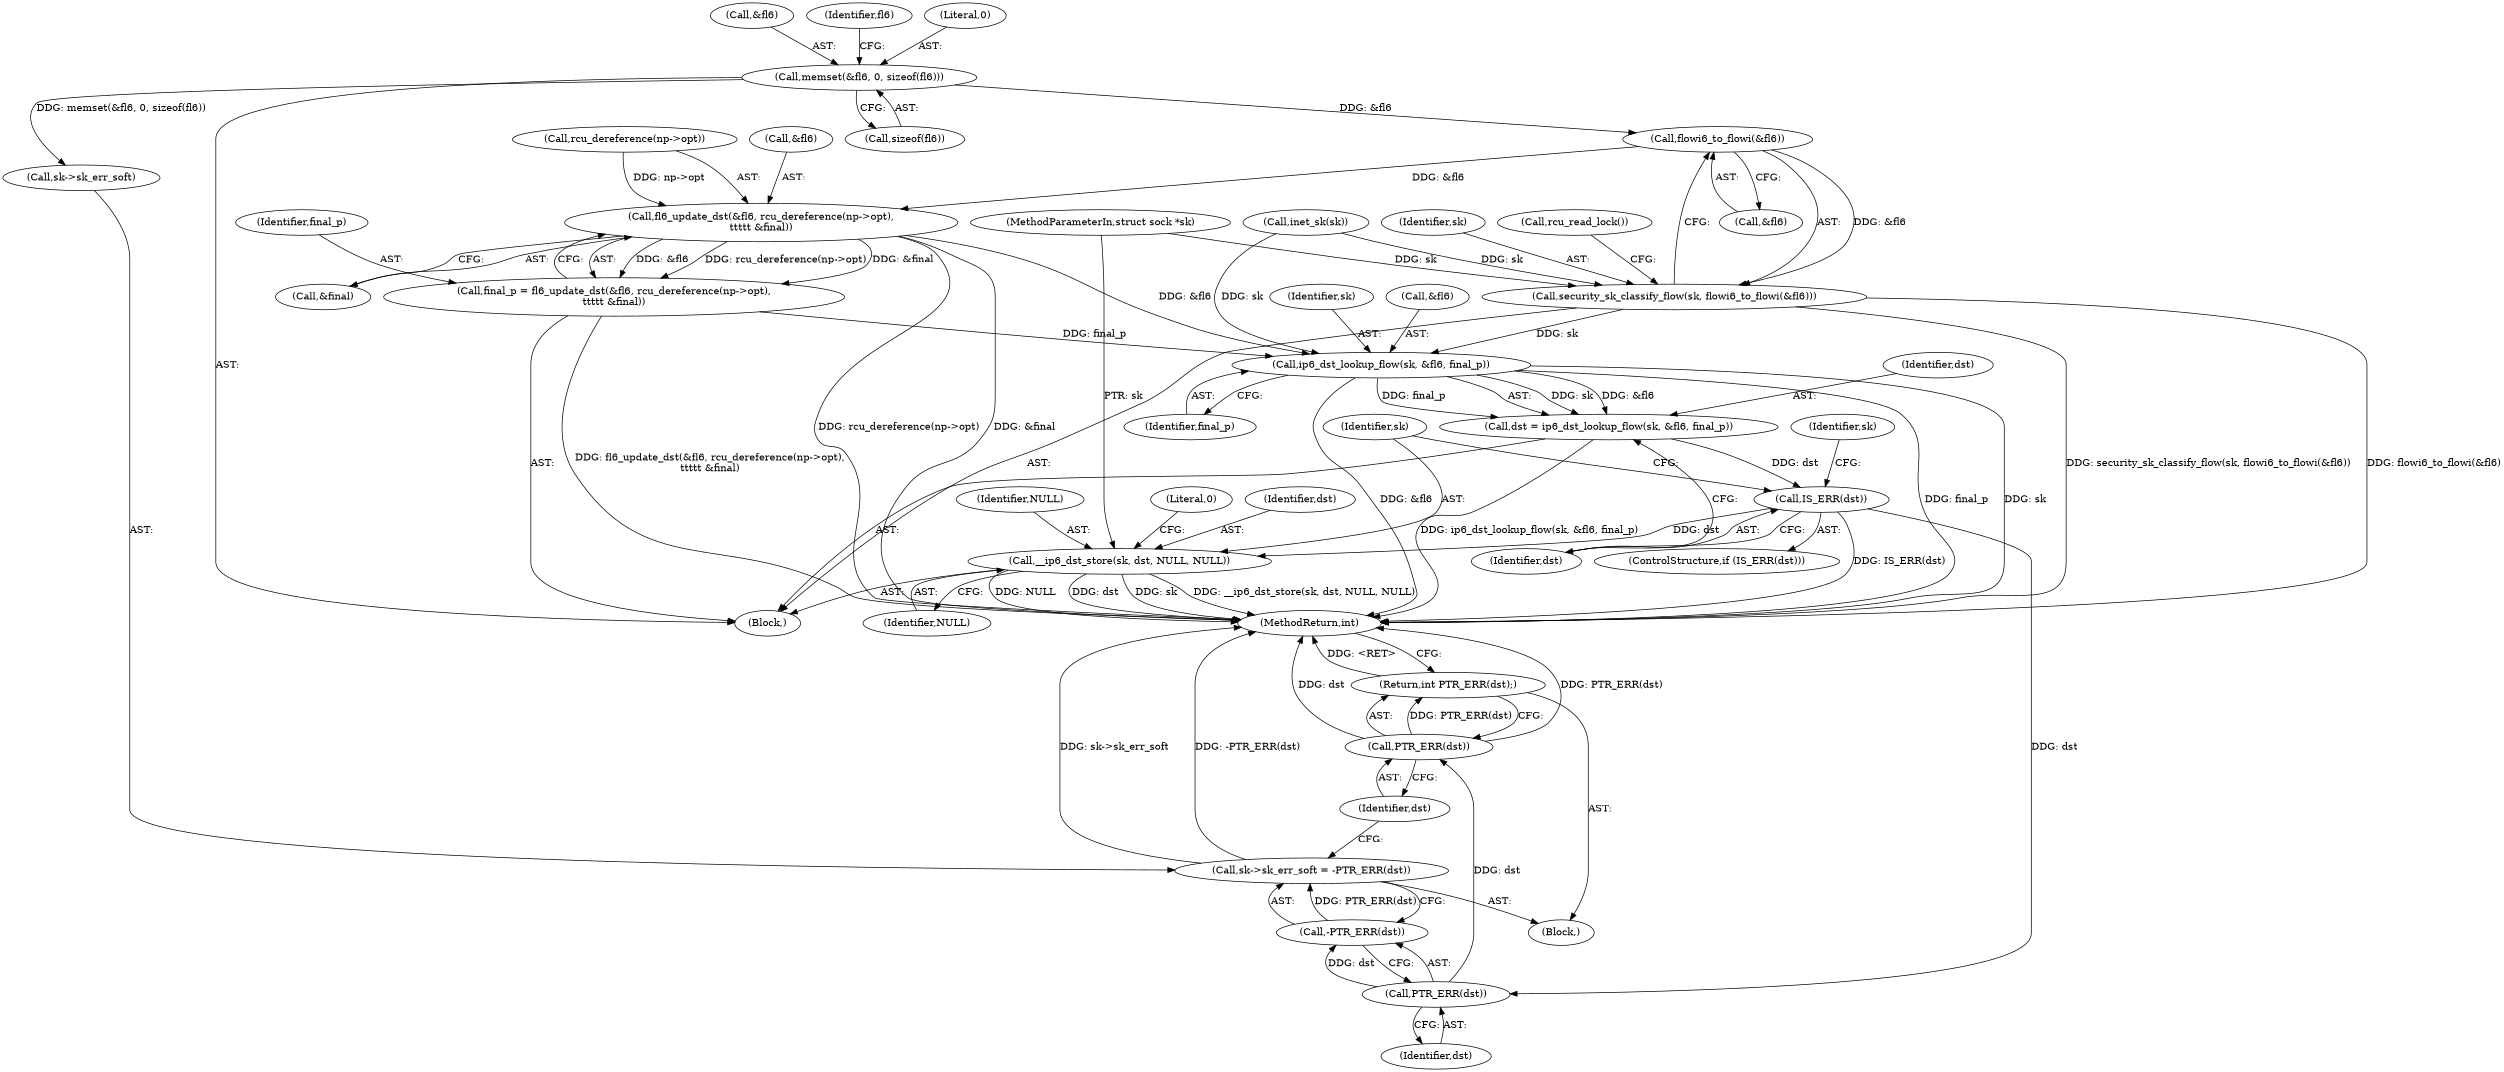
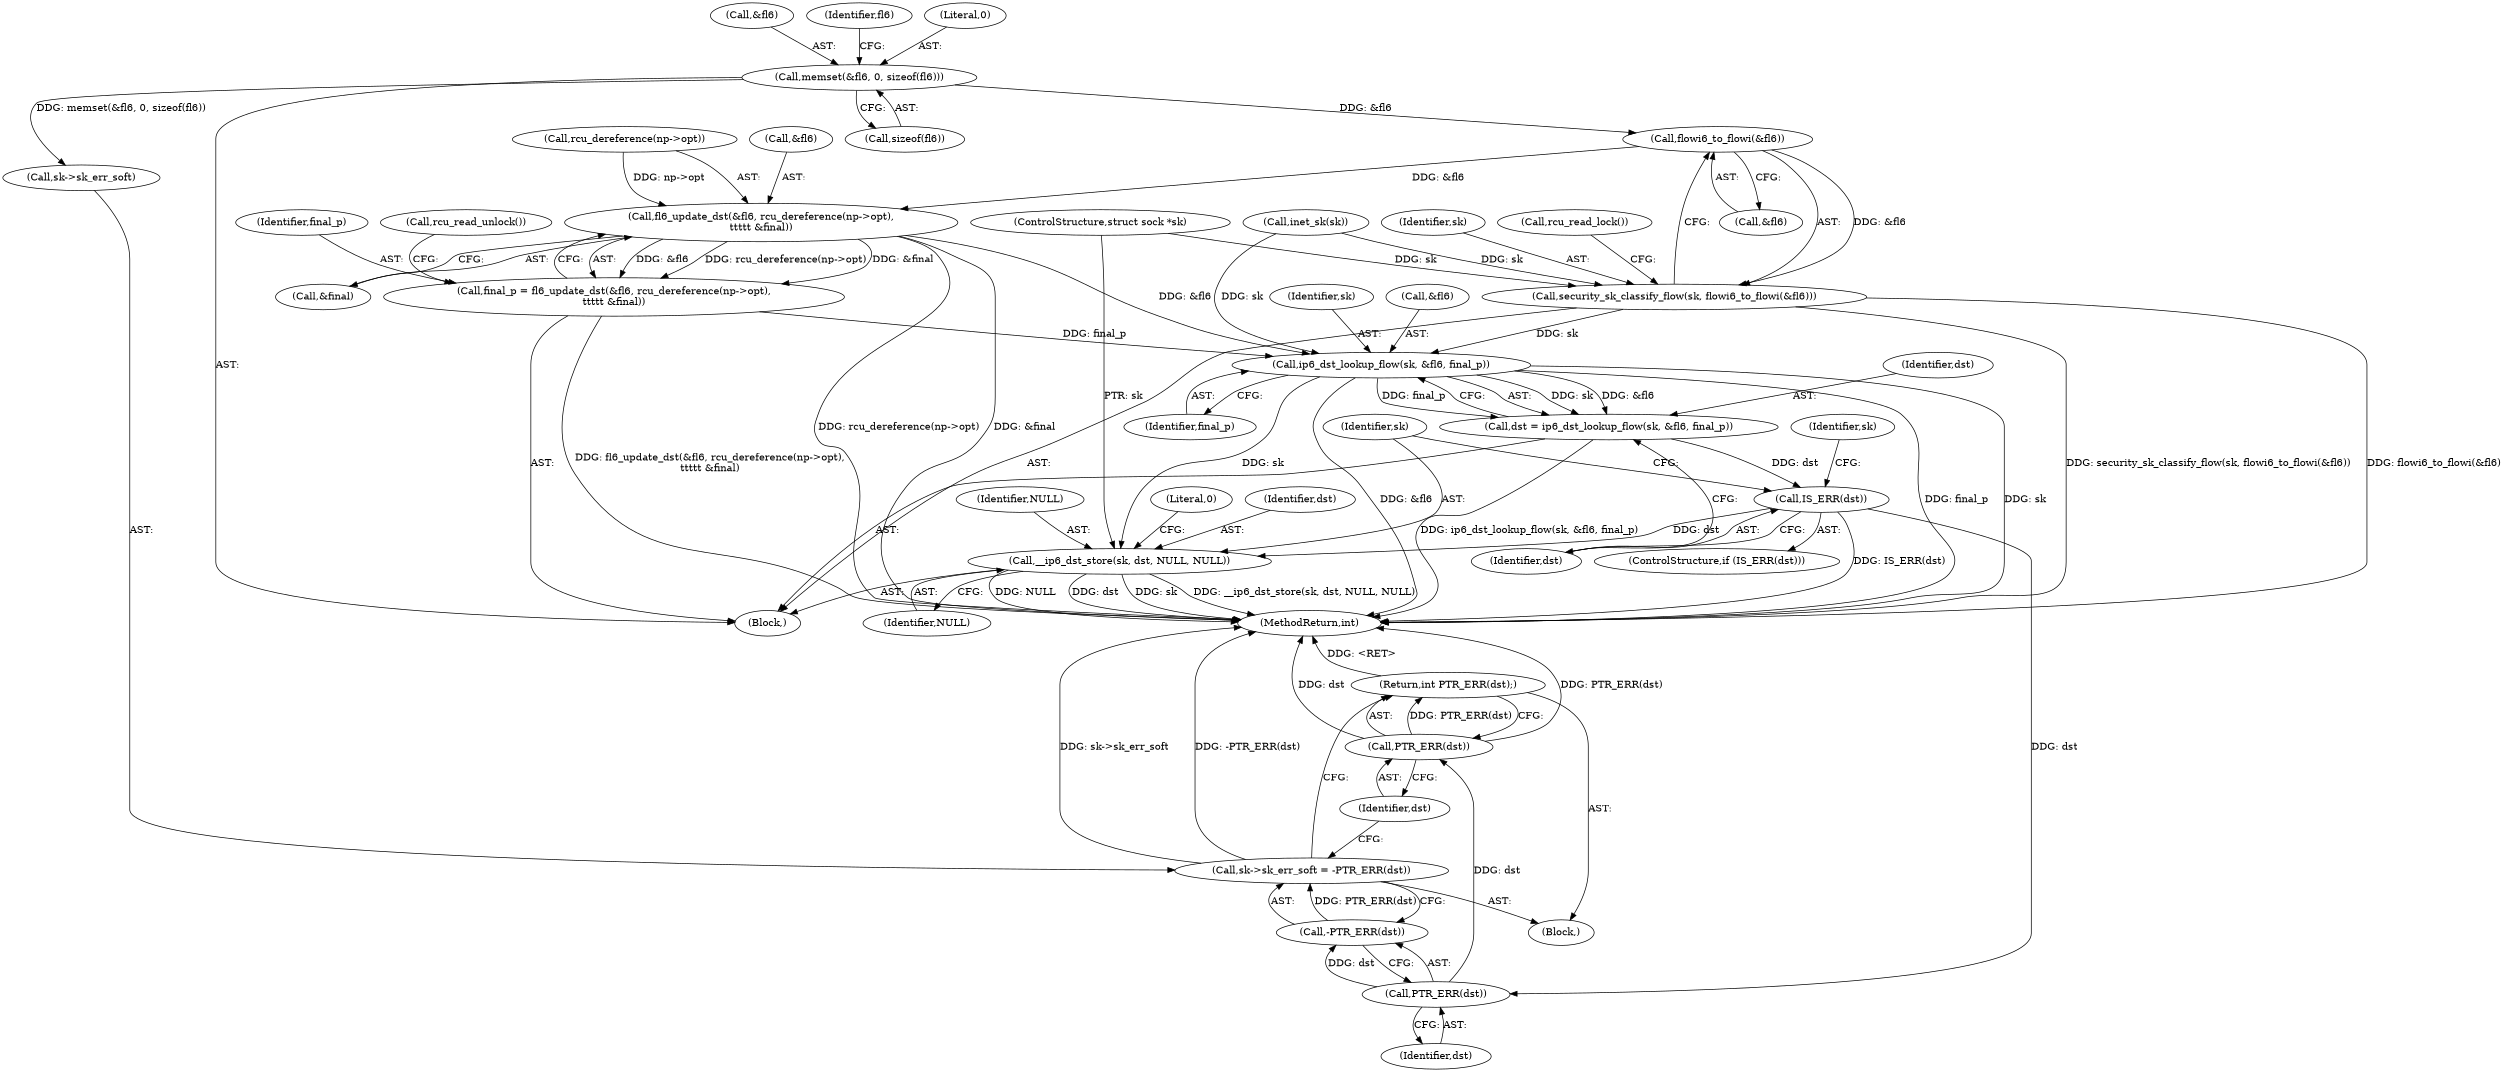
node "(Call,rcu_read_unlock())": added
node "(MethodParameterIn,struct sock *sk)": label "(MethodParameterIn,struct sock *sk)" -> "(ControlStructure,struct sock *sk)"
edge "(Call,dst = ip6_dst_lookup_flow(sk, &fl6, final_p))" -> "(Call,ip6_dst_lookup_flow(sk, &fl6, final_p))": added, label "CFG:"
edge "(Call,ip6_dst_lookup_flow(sk, &fl6, final_p))" -> "(Call,__ip6_dst_store(sk, dst, NULL, NULL))": added, label "DDG: sk"
edge "(MethodReturn,int)" -> "(Return,int PTR_ERR(dst);)": now "(Call,sk->sk_err_soft = -PTR_ERR(dst))" -> "(Return,int PTR_ERR(dst);)"
